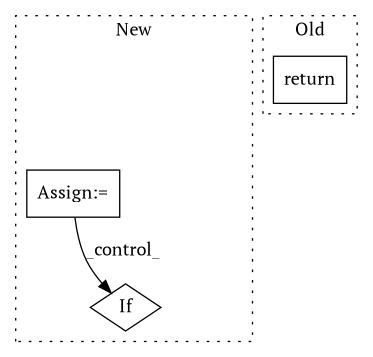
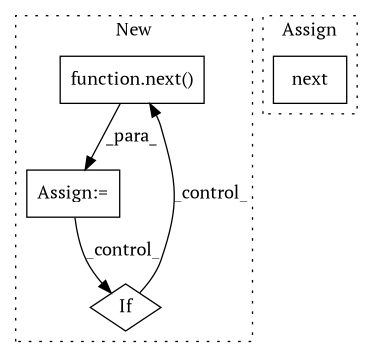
cluster "Old": label "Old" -> "Assign"
node "function.next()": added
node "return": label "return" -> "next"
